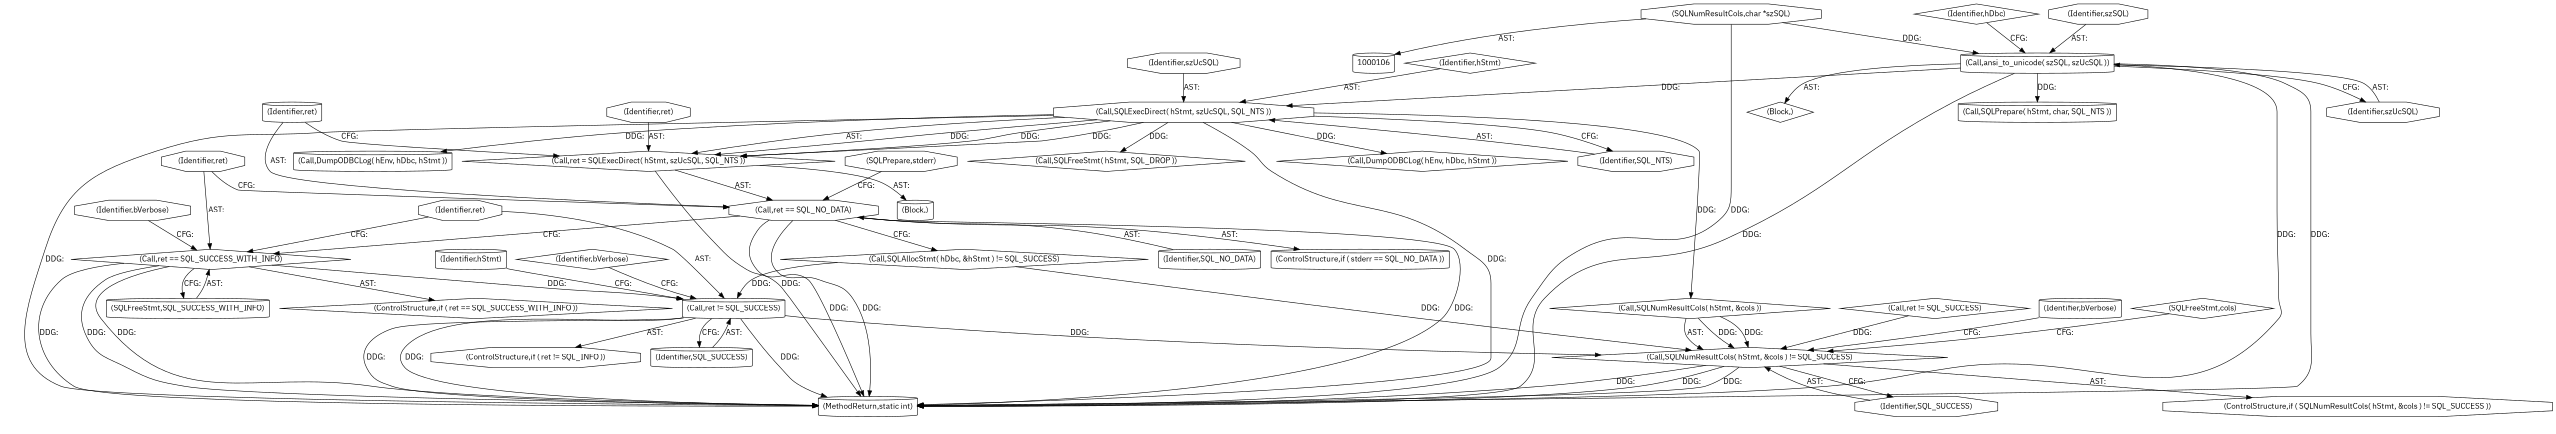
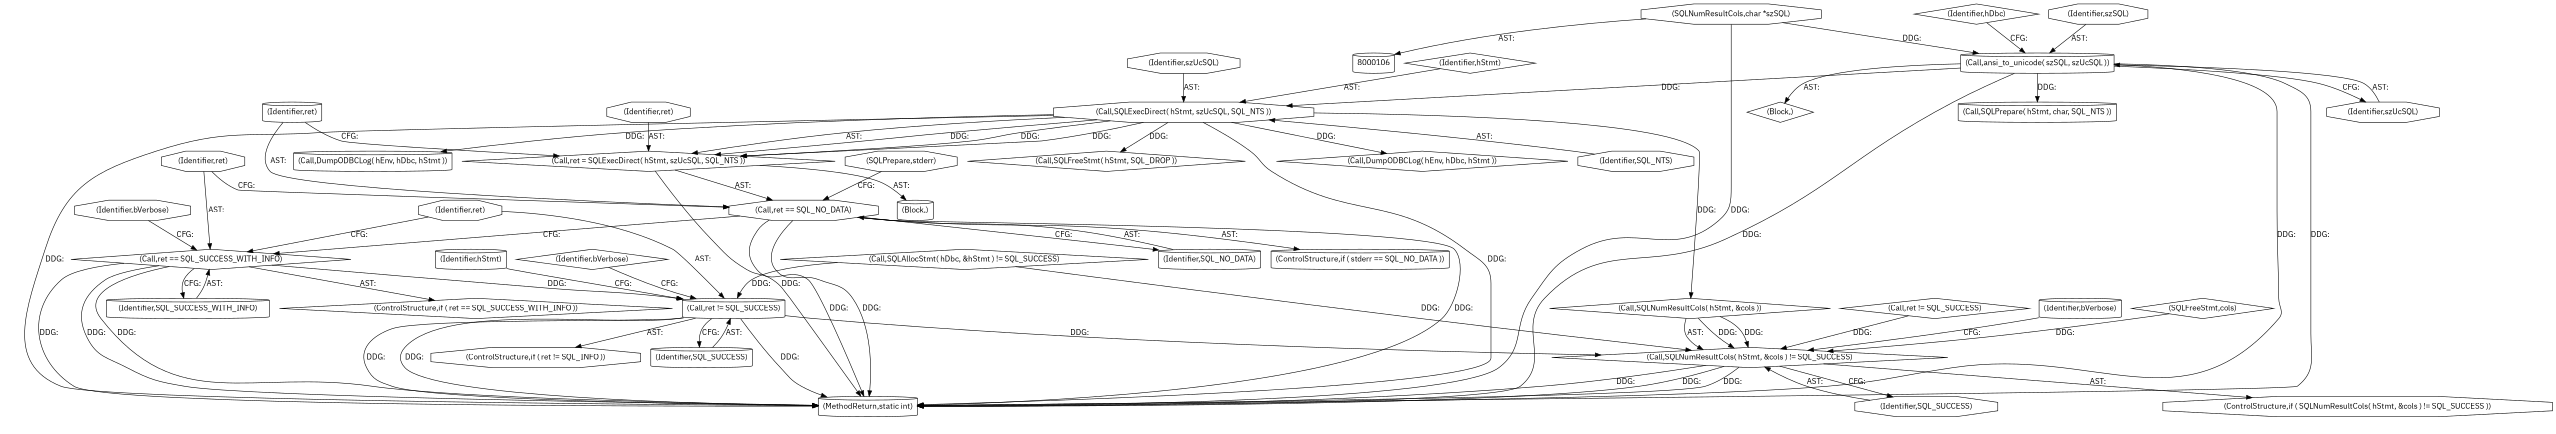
node "1000106": label "1000106" -> "8000106"
edge "(Call,SQLExecDirect( hStmt, szUcSQL, SQL_NTS ))" -> "(Identifier,SQL_NTS)": removed, label "CFG:"
edge "(Call,ret == SQL_NO_DATA)" -> "(Call,SQLAllocStmt( hDbc, &hStmt ) != SQL_SUCCESS)": now "(Call,ret == SQL_NO_DATA)" -> "(Identifier,SQL_NO_DATA)"
node "(SQLFreeStmt,SQL_SUCCESS_WITH_INFO)": label "(SQLFreeStmt,SQL_SUCCESS_WITH_INFO)" -> "(Identifier,SQL_SUCCESS_WITH_INFO)"
edge "(SQLFreeStmt,cols)" -> "(Call,SQLNumResultCols( hStmt, &cols ) != SQL_SUCCESS)": label "CFG: " -> "DDG: "
